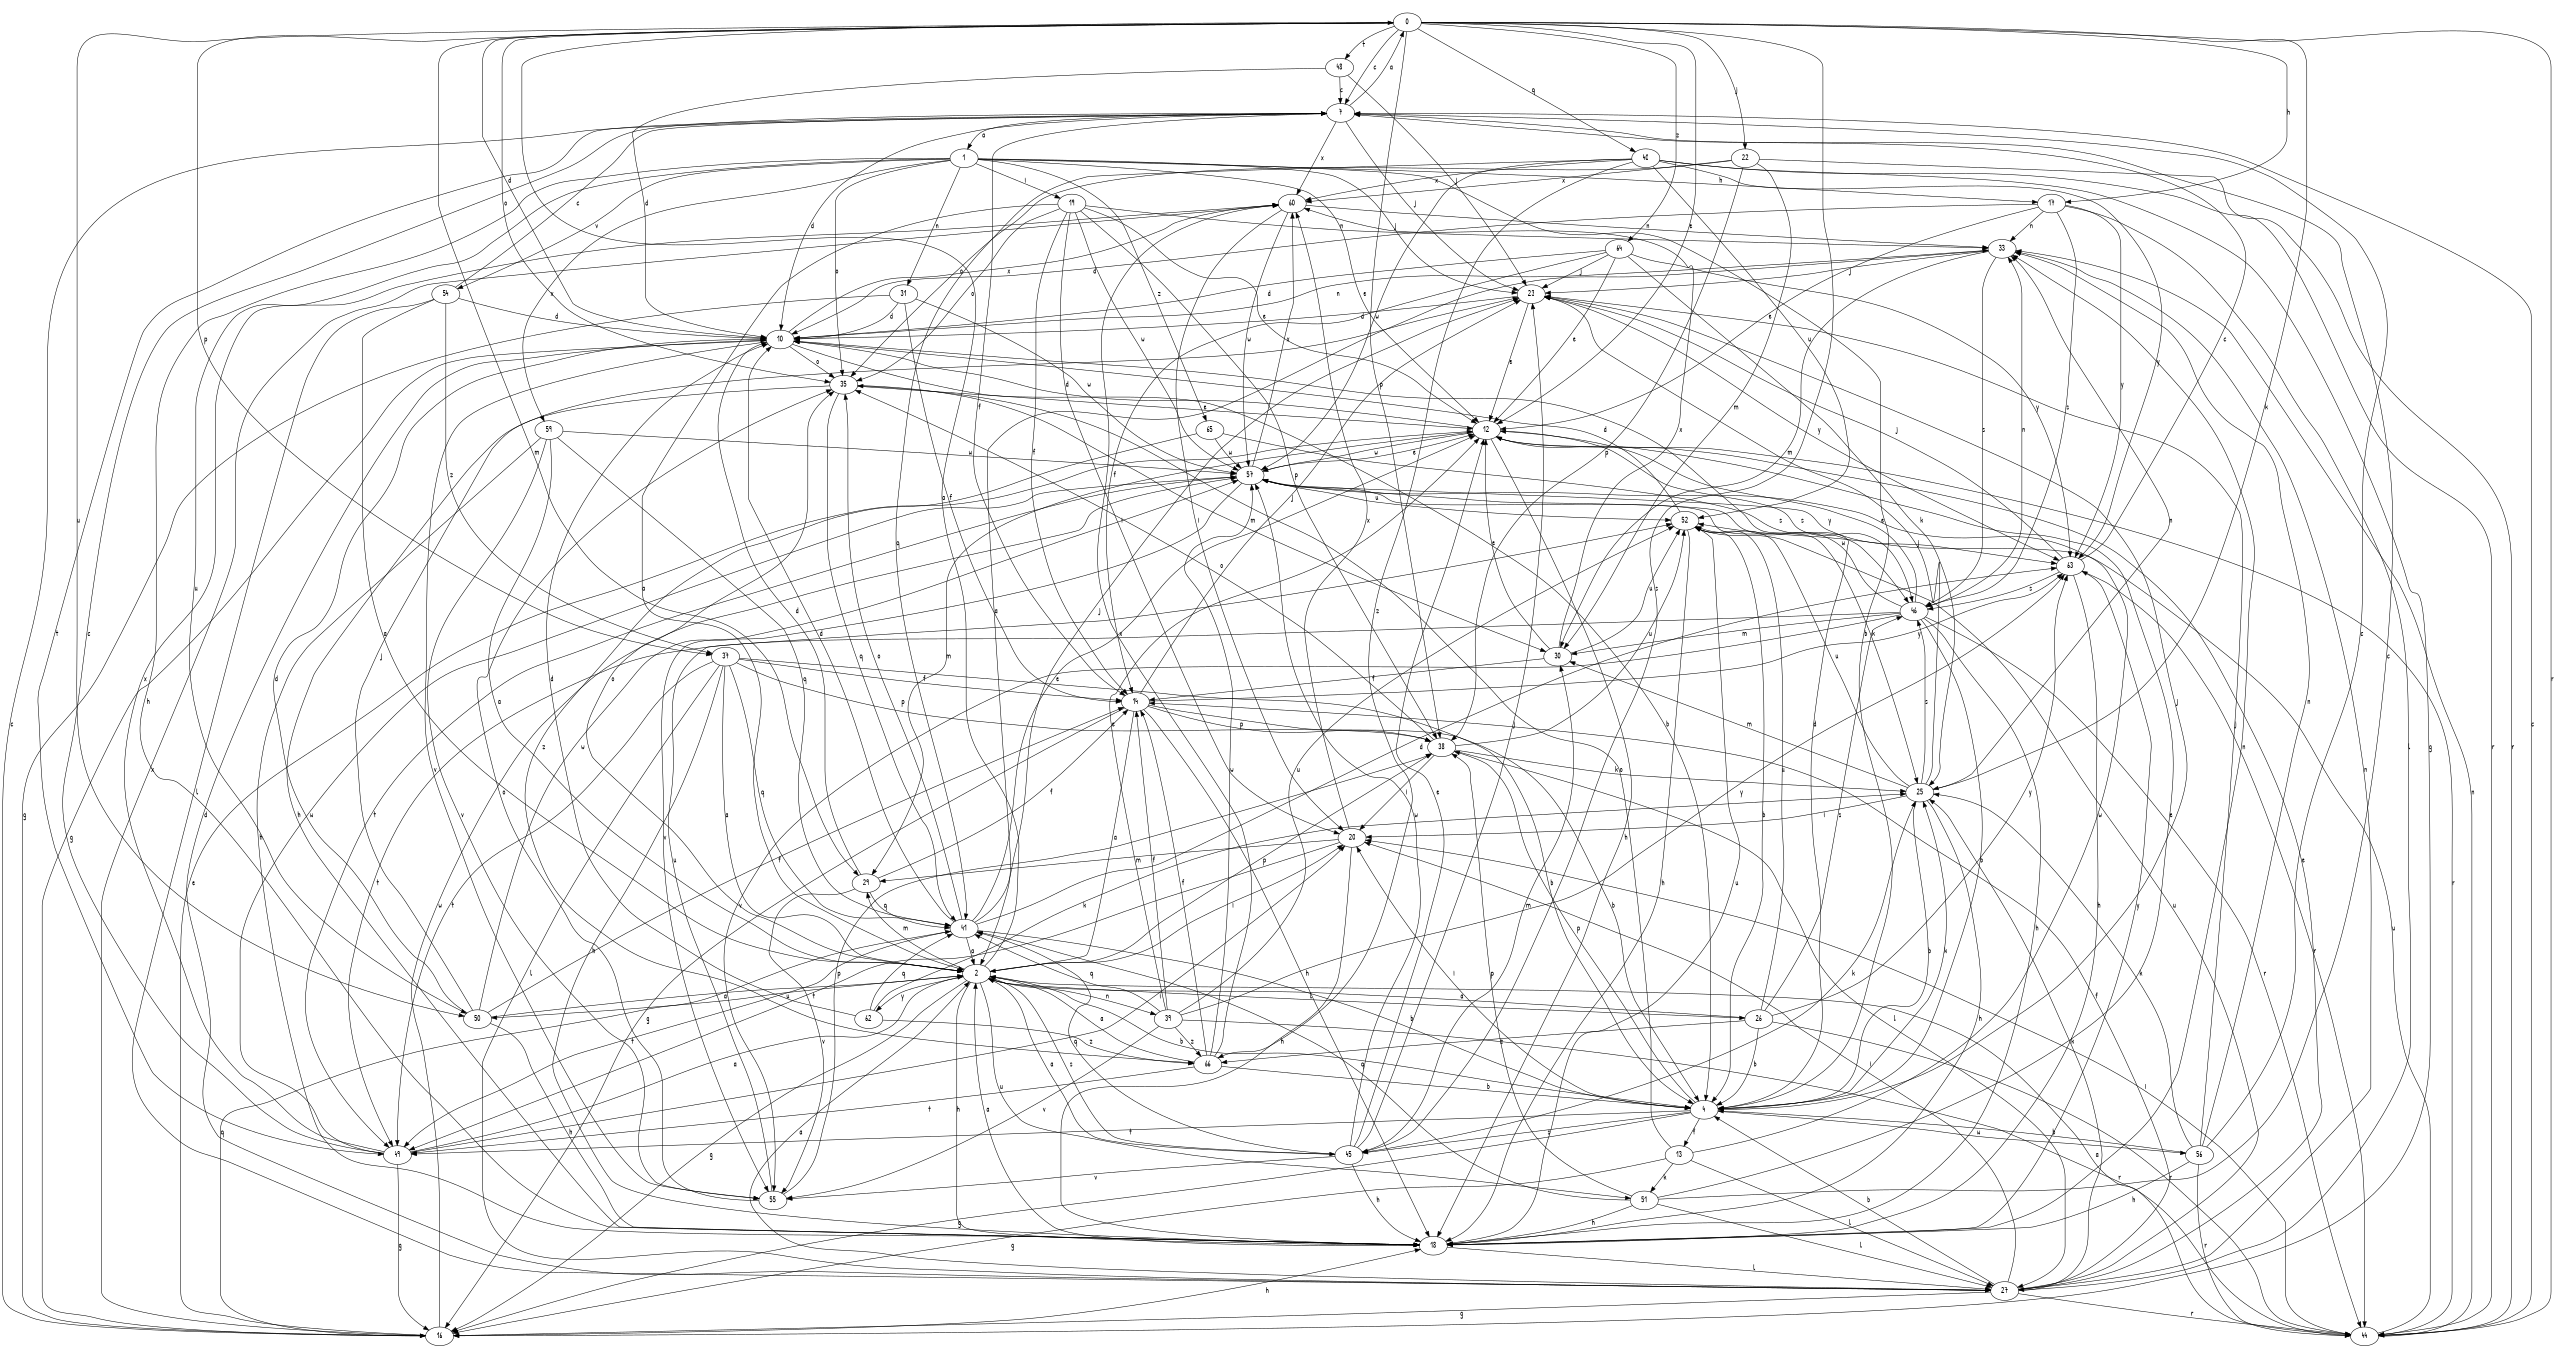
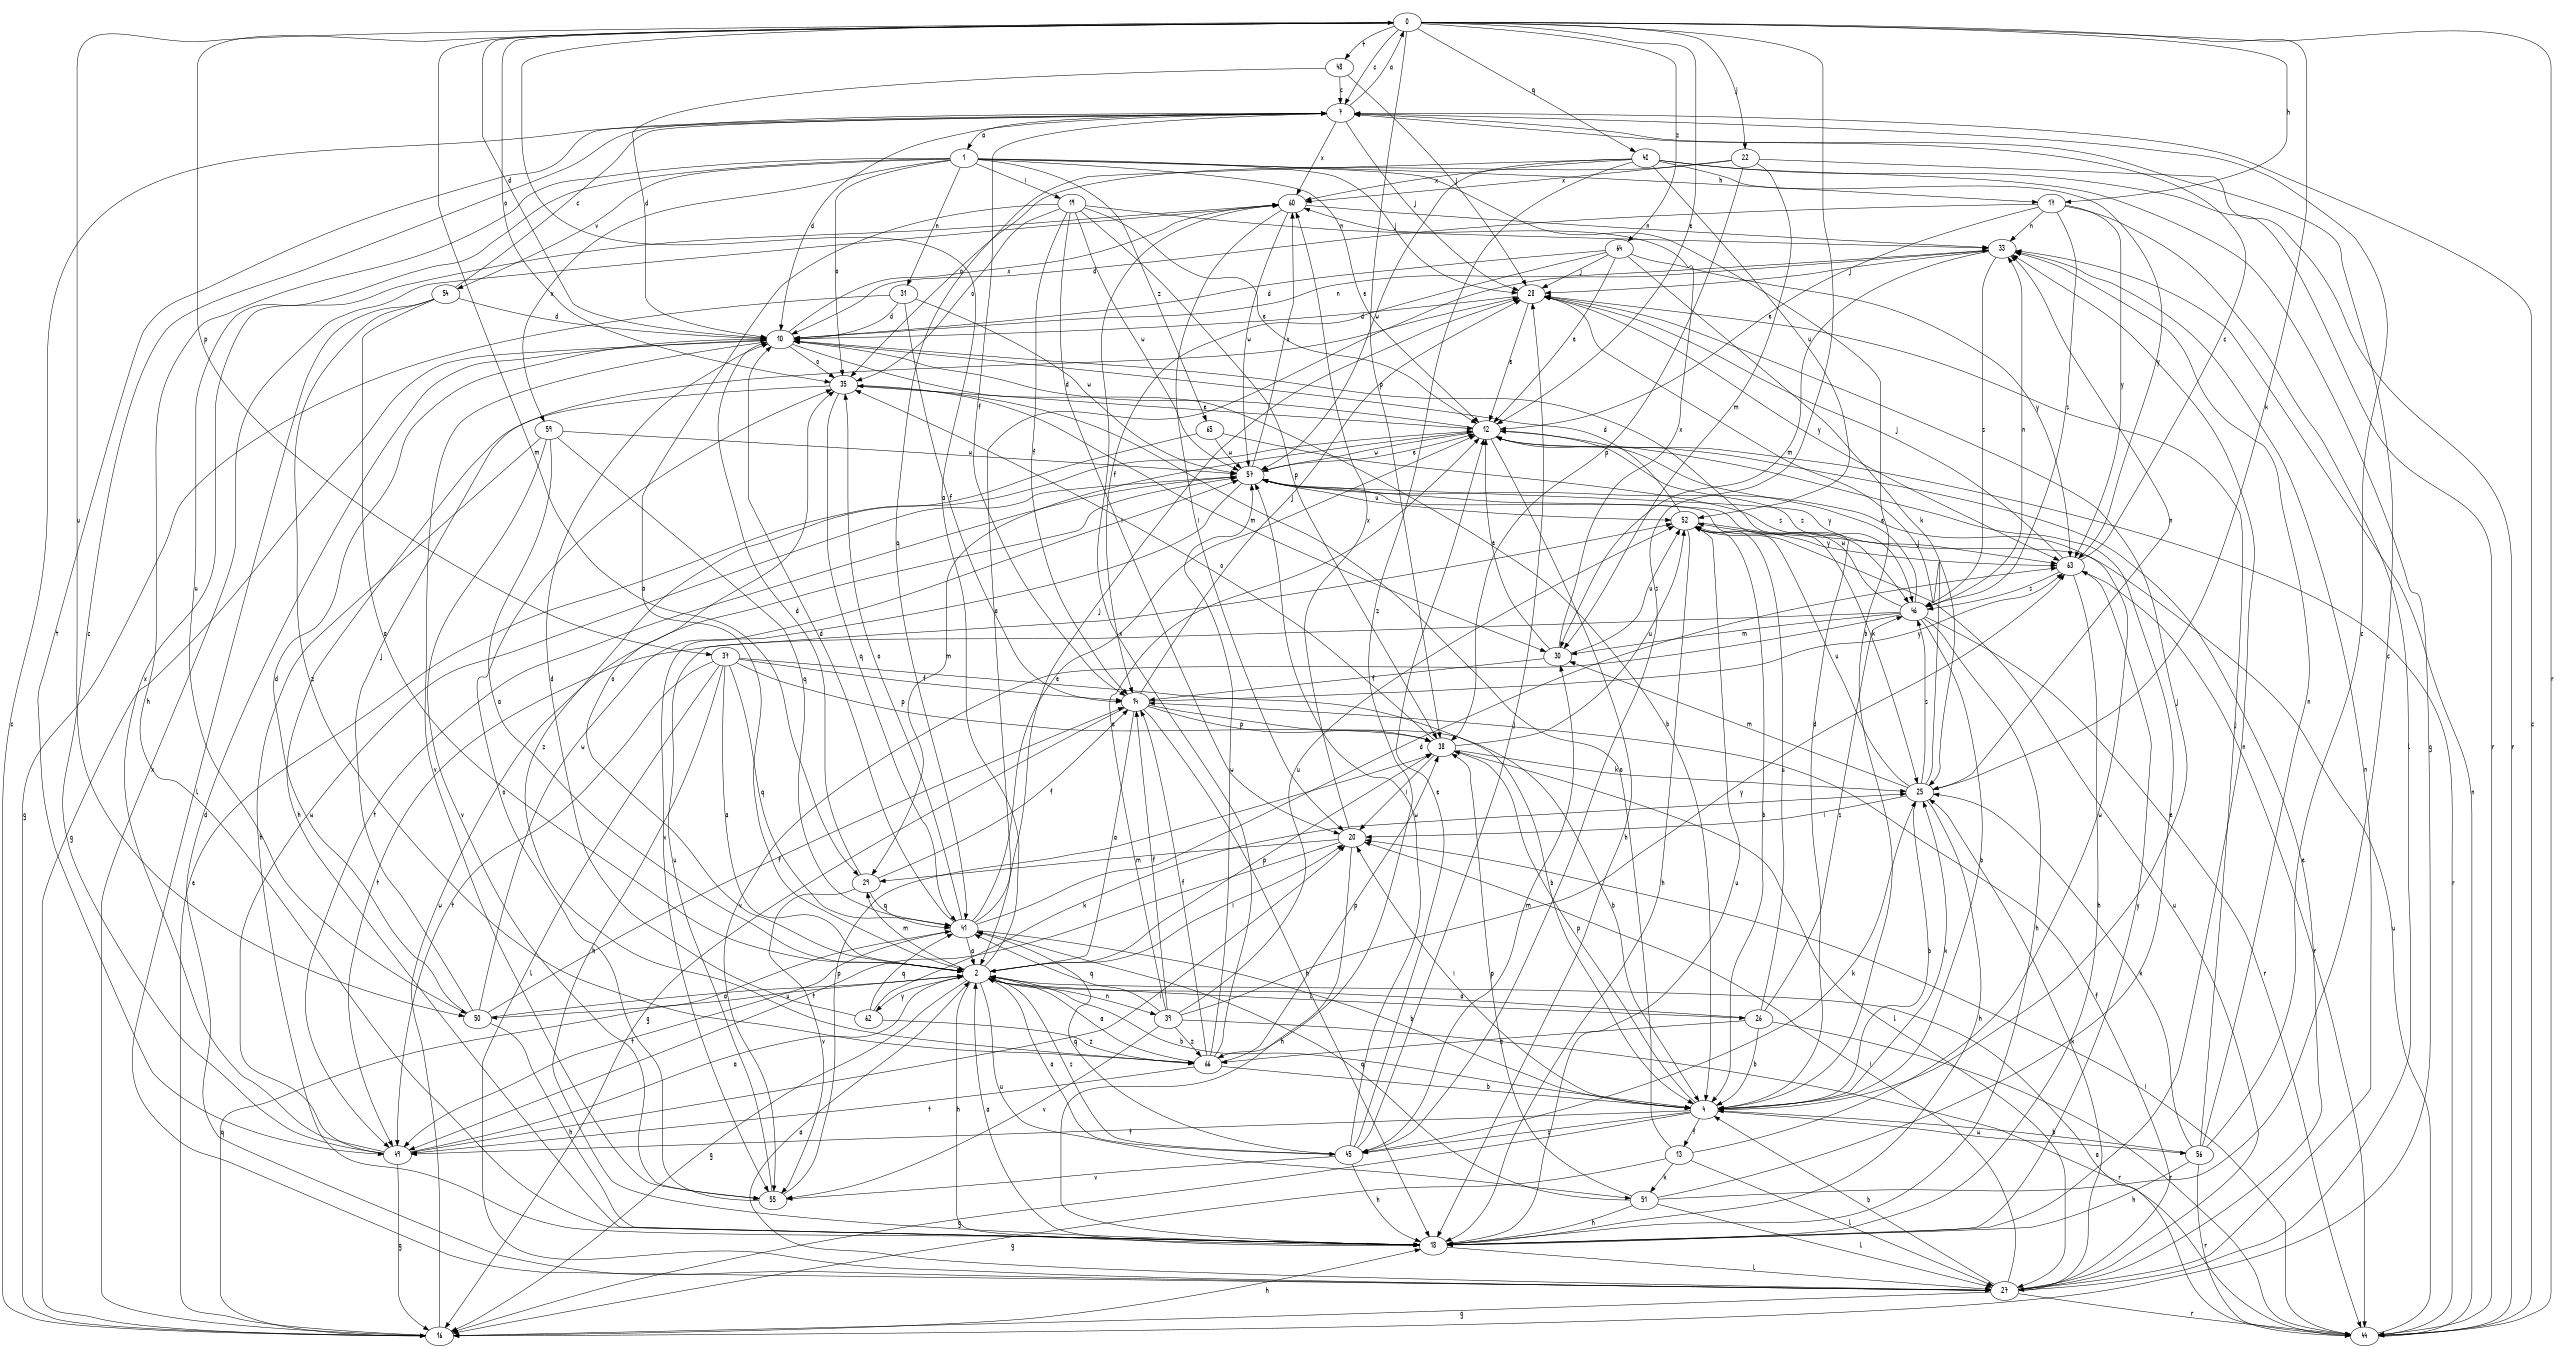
node "23": label "23" -> "28"
edge "54" -> "37": now "54" -> "66"
edge "26" -> "63": now "52" -> "63"
edge "66" -> "38": added, label "p"
